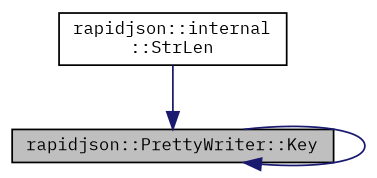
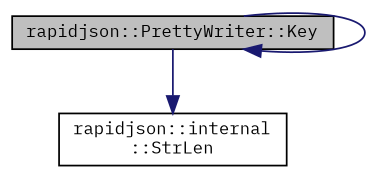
edge "rapidjson::internal ::StrLen" -> "rapidjson::PrettyWriter::Key": reversed
